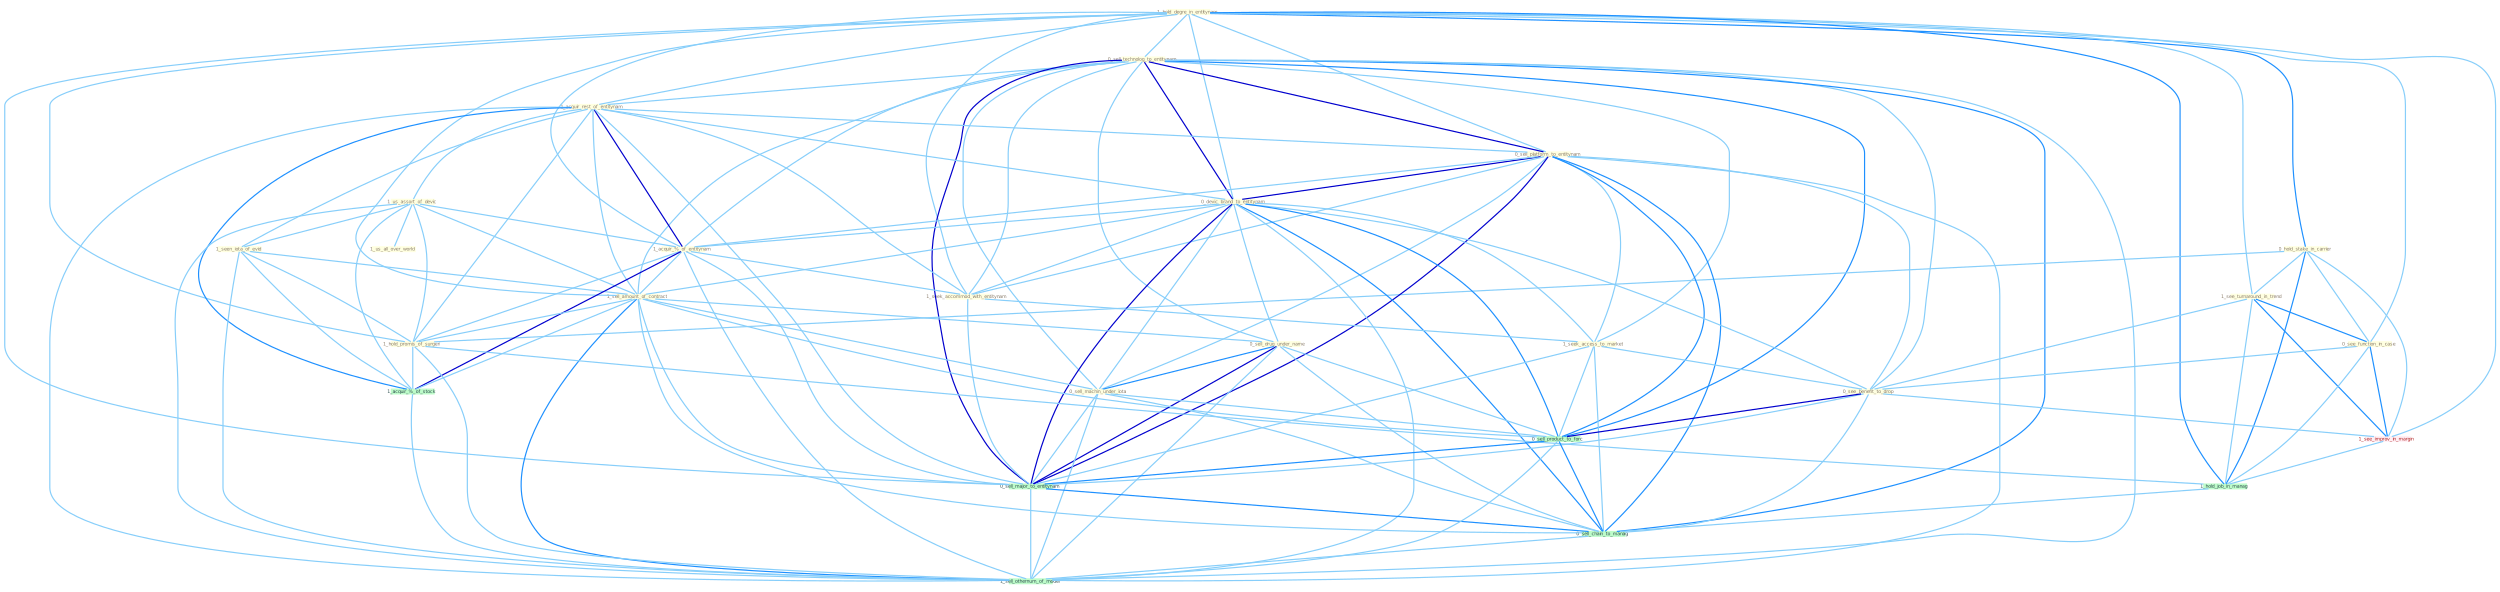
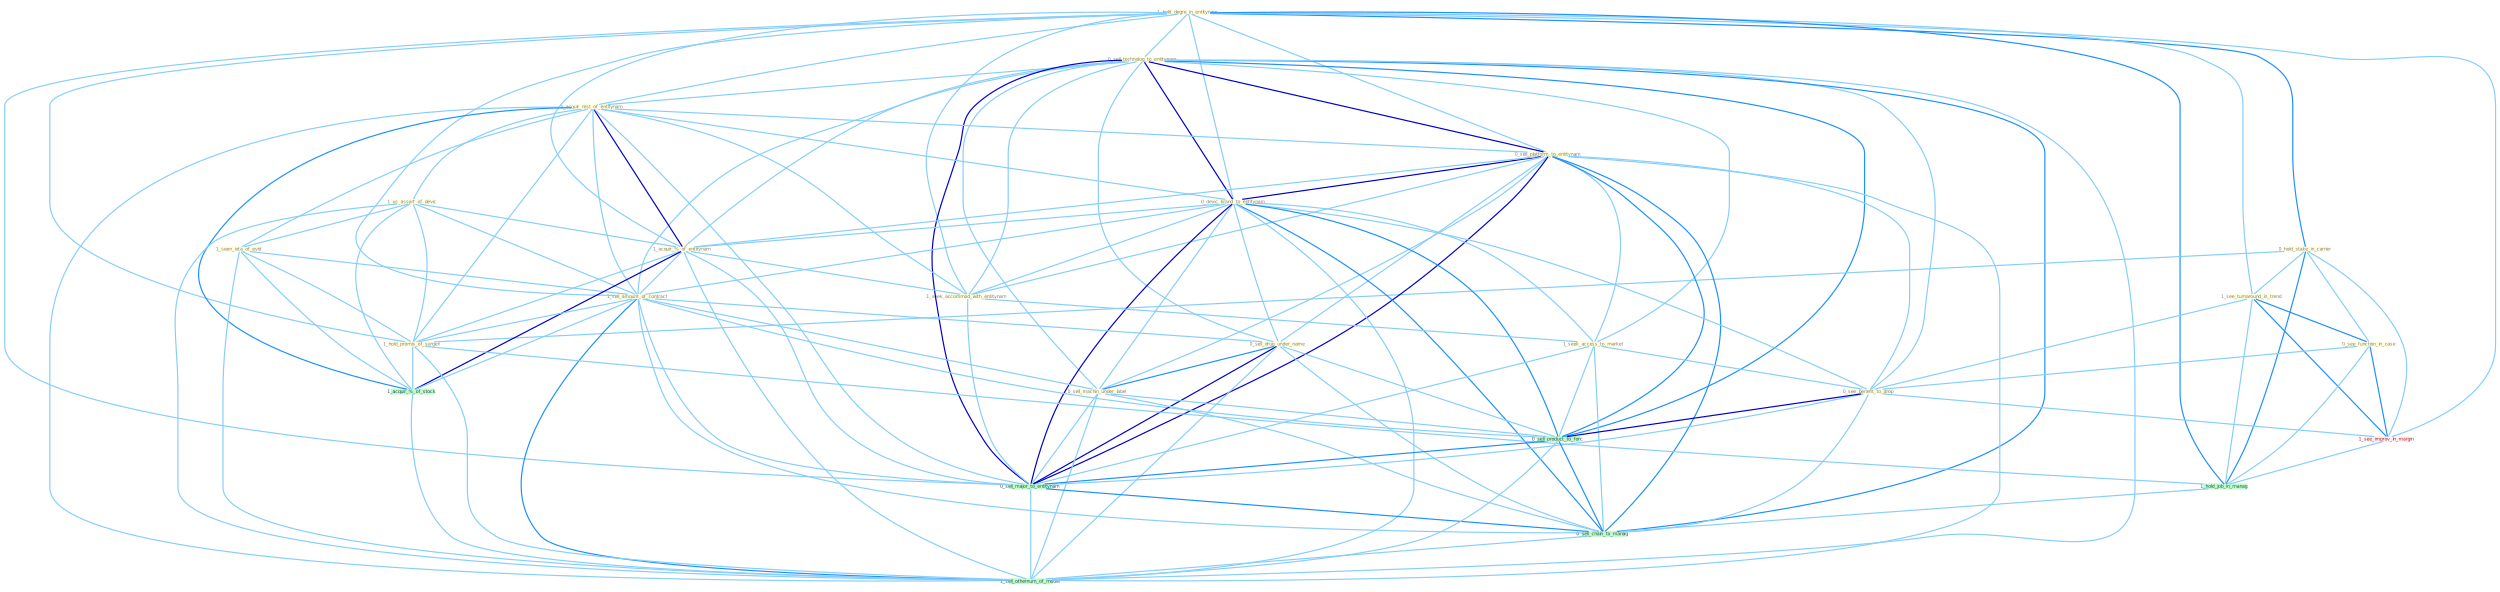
edge "1_hold_degre_in_entitynam" -- "0_see_function_in_case": removed
node "1_us_all_over_world": removed
edge "0_sell_platform_to_entitynam" -- "0_sell_drug_under_name": added
node "0_sell_machin_under_iota": label "0_sell_machin_under_iota" -> "0_sell_machin_under_label"
